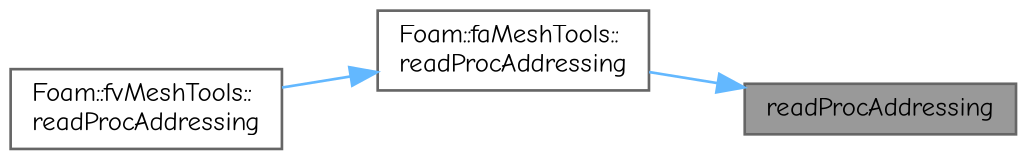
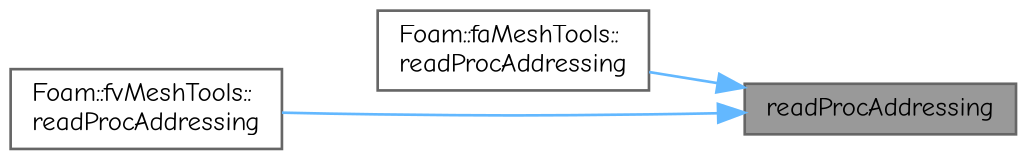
edge "Foam::fvMeshTools:: readProcAddressing" -> "Foam::faMeshTools:: readProcAddressing": now "Foam::fvMeshTools:: readProcAddressing" -> "readProcAddressing"
